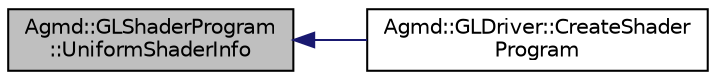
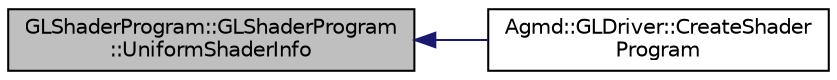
node "Agmd::GLShaderProgram ::UniformShaderInfo": label "Agmd::GLShaderProgram ::UniformShaderInfo" -> "GLShaderProgram::GLShaderProgram ::UniformShaderInfo"
